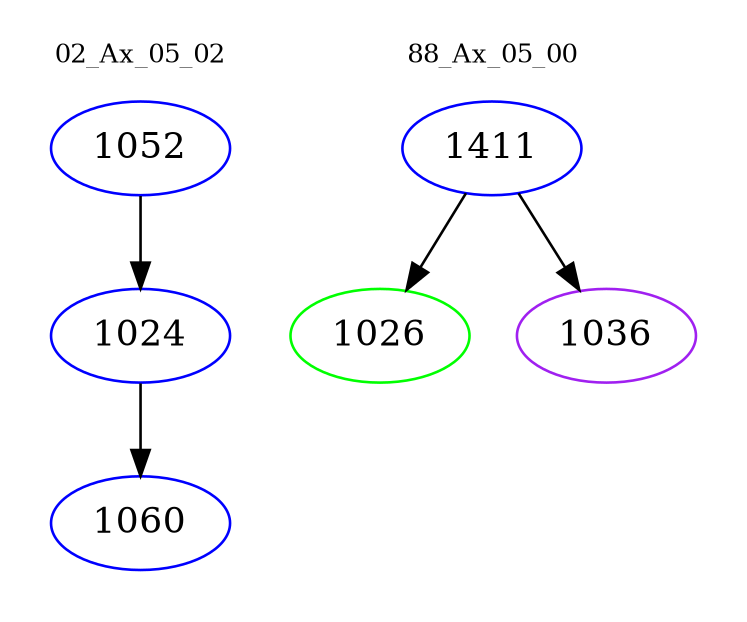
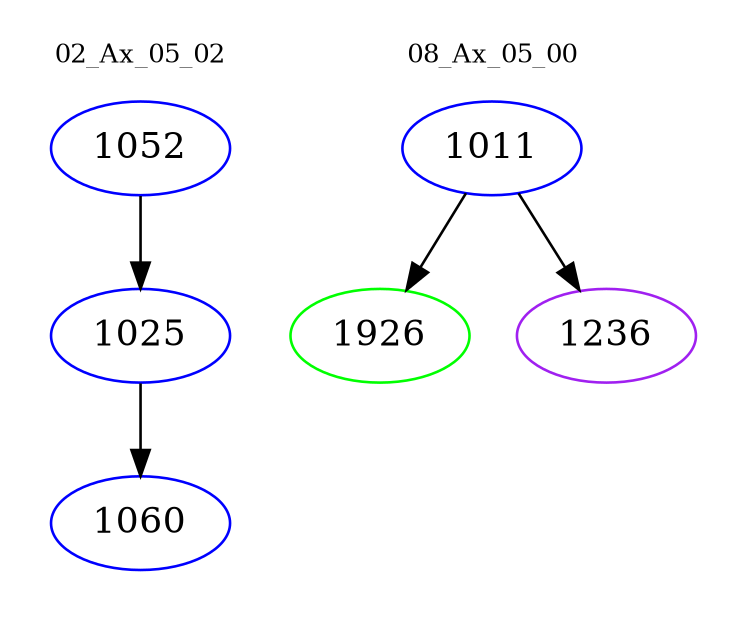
cluster "88_Ax_05_00": label "88_Ax_05_00" -> "08_Ax_05_00"
node "1411": label "1411" -> "1011"
node "1024": label "1024" -> "1025"
node "1026": label "1026" -> "1926"
node "1036": label "1036" -> "1236"
